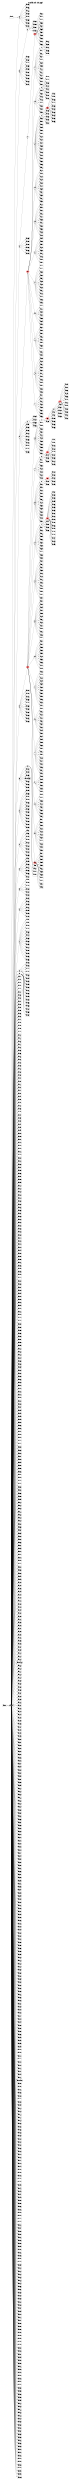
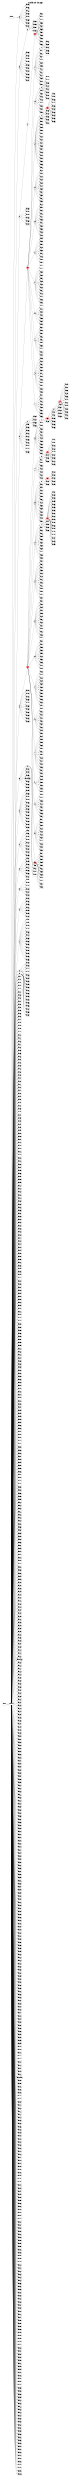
node "cell427": removed
